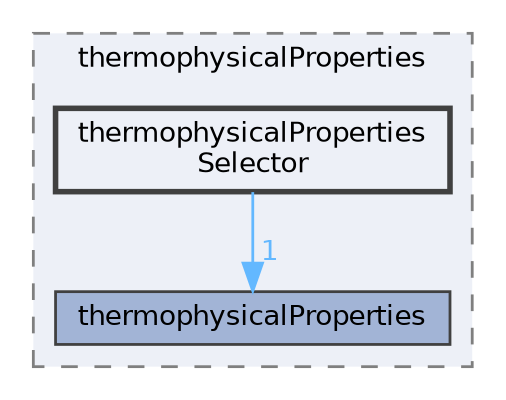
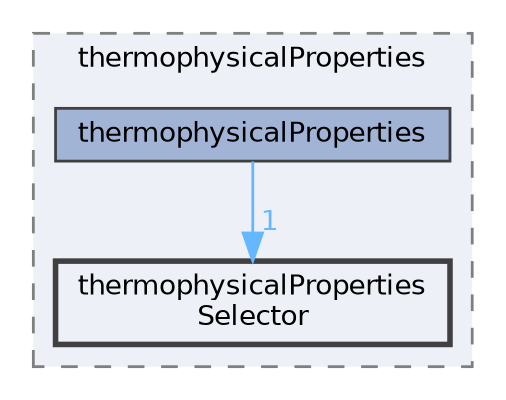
edge "thermophysicalProperties Selector" -> "thermophysicalProperties": reversed
